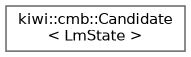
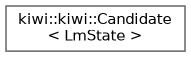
node "kiwi::cmb::Candidate < LmState >": label "kiwi::cmb::Candidate < LmState >" -> "kiwi::kiwi::Candidate < LmState >"
